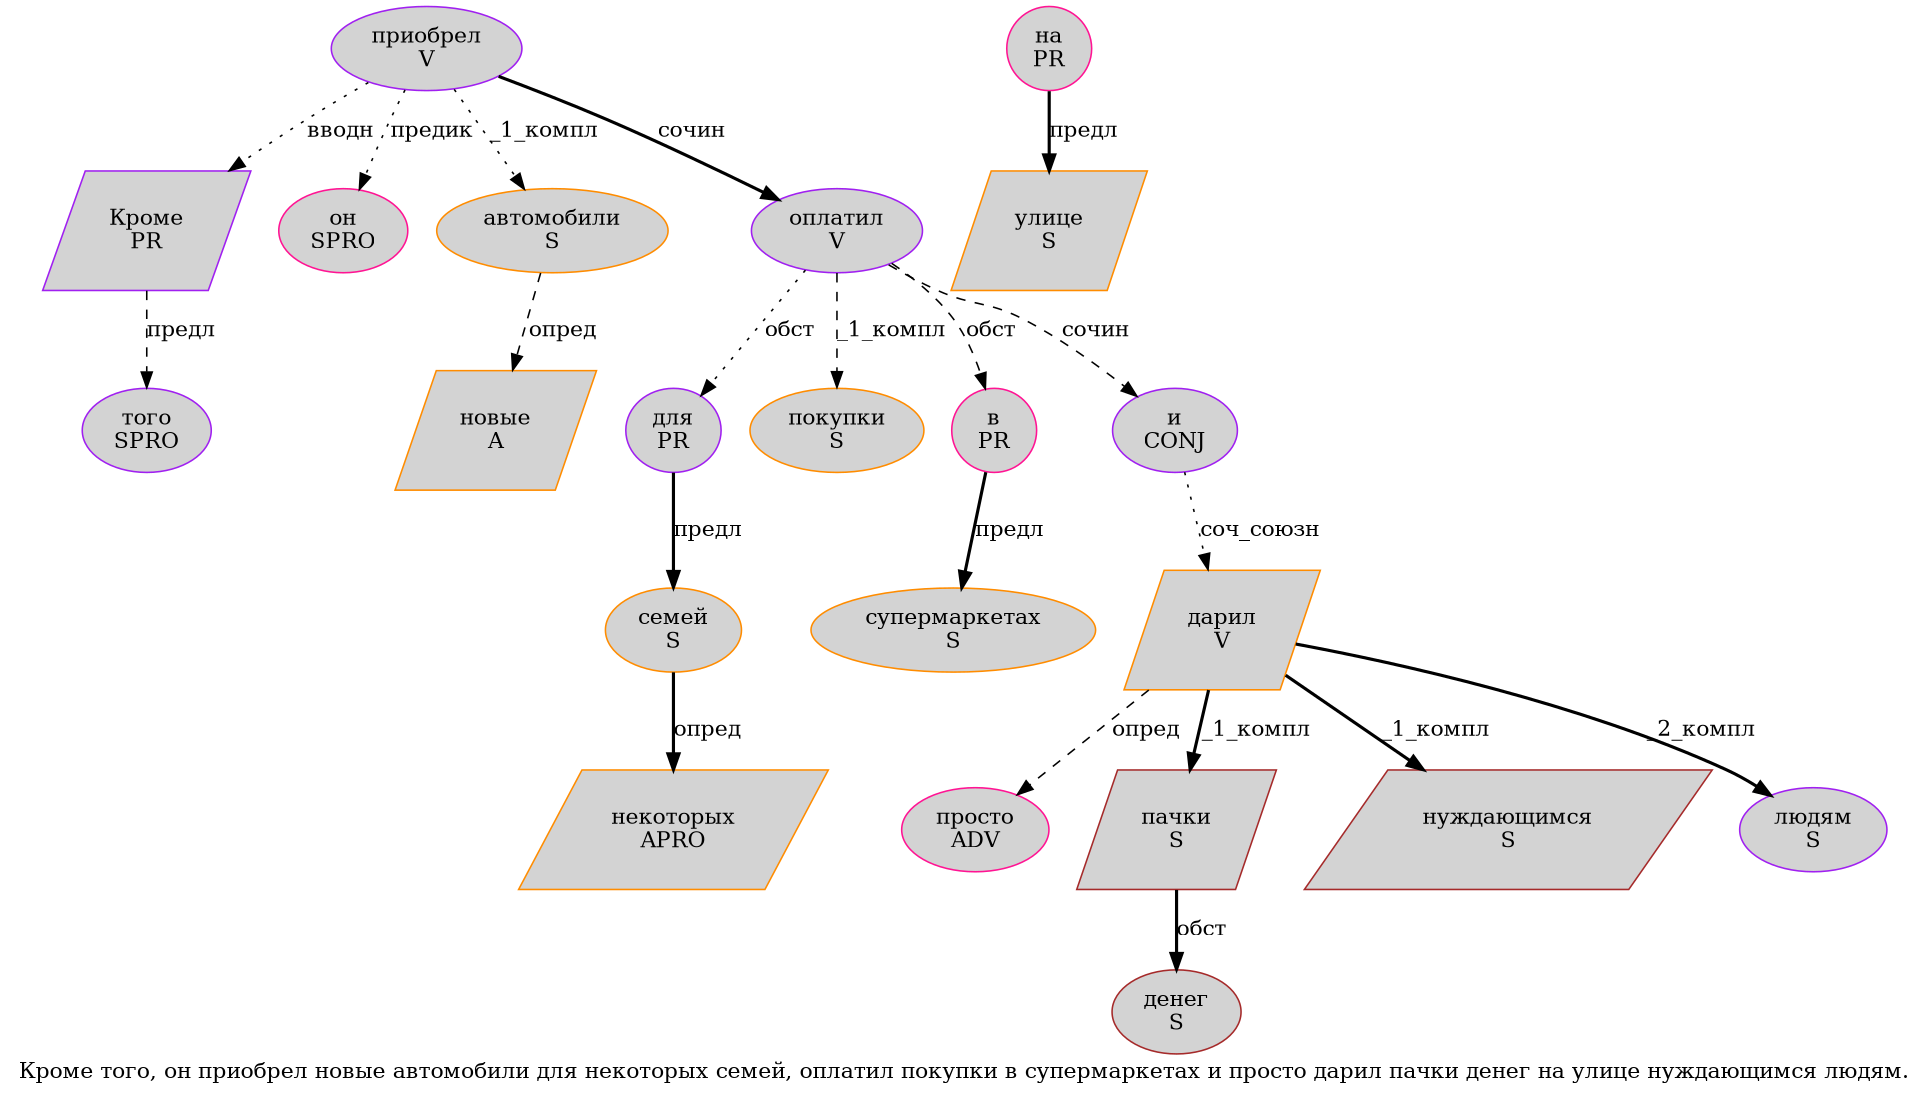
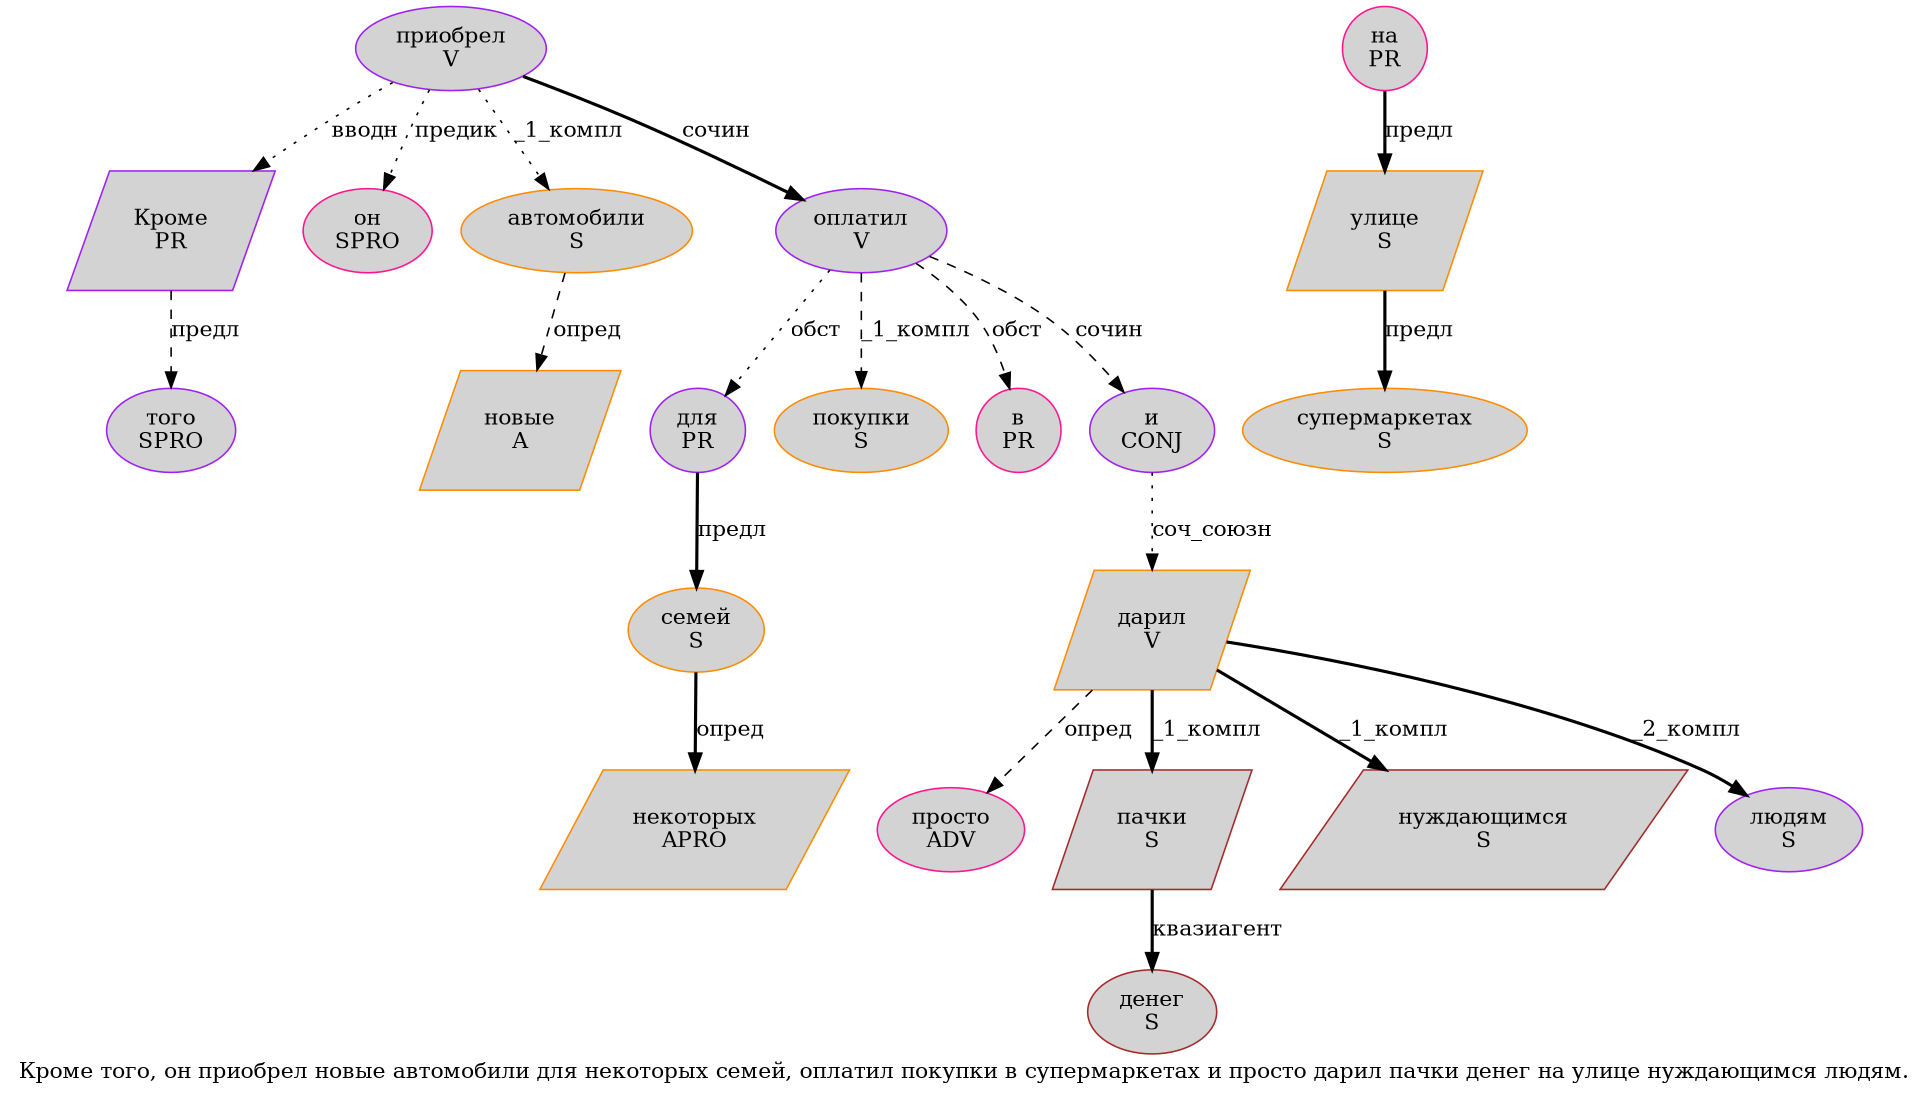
edge "в PR" -> "супермаркетах S": now "улице S" -> "супермаркетах S"
edge "пачки S" -> "денег S": label "обст" -> "квазиагент"
